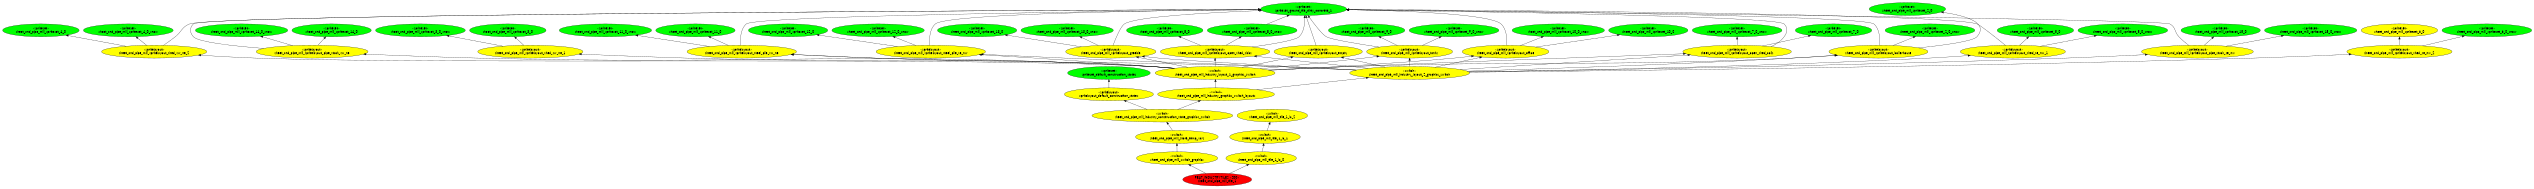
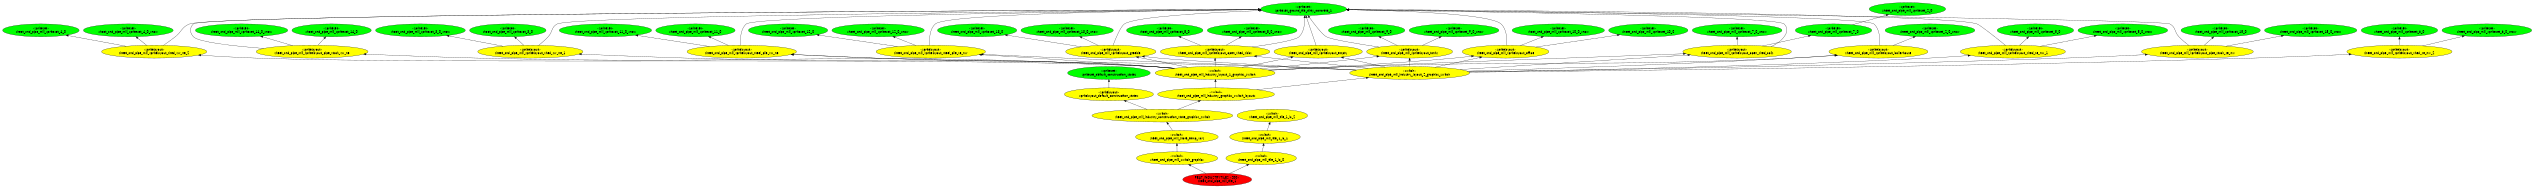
edge "<spriteset> sheet_and_pipe_mill_spriteset_8_0_snow" -> "<spriteset> spriteset_ground_tile_dirty_concrete_1": now "<spritelayout> sheet_and_pipe_mill_spritelayout_shed_sw_ne_1" -> "<spriteset> spriteset_ground_tile_dirty_concrete_1"
node "<spriteset> sheet_and_pipe_mill_spriteset_6_0": fillcolor yellow -> green
edge "<spritelayout> sheet_and_pipe_mill_spritelayout_boilerhouse" -> "<spriteset> sheet_and_pipe_mill_spriteset_2_0": now "<spriteset> sheet_and_pipe_mill_spriteset_7_0" -> "<spriteset> sheet_and_pipe_mill_spriteset_2_0"
